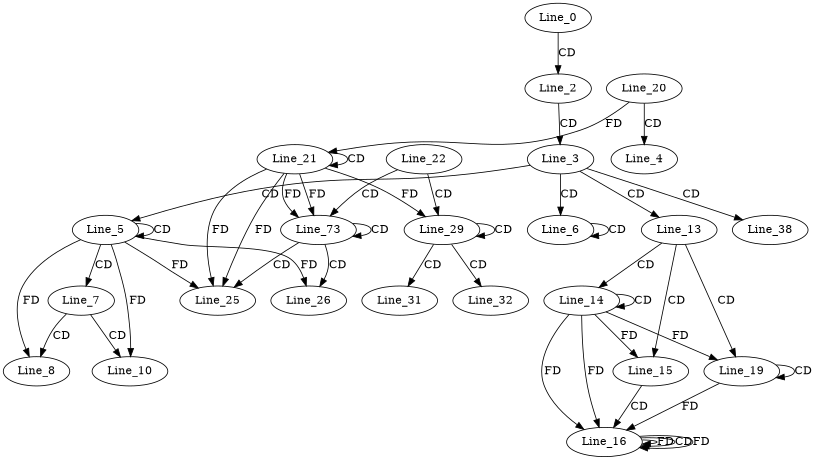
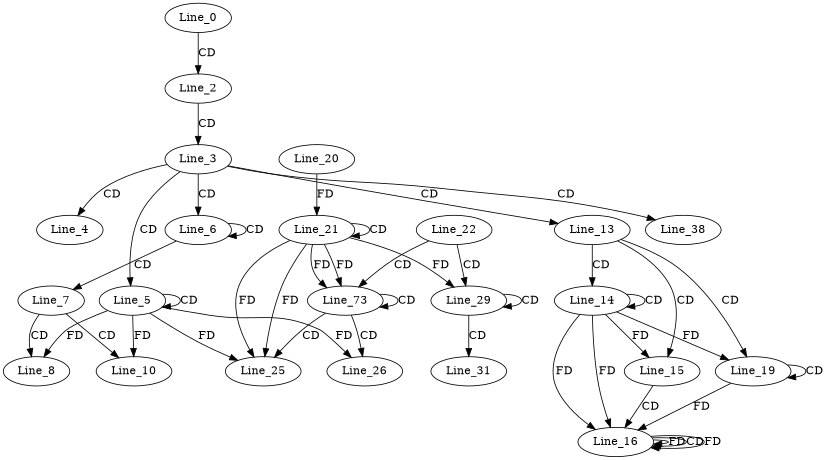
edge "Line_20" -> "Line_4": now "Line_3" -> "Line_4"
edge "Line_5" -> "Line_7": now "Line_6" -> "Line_7"
node "Line_32": removed
